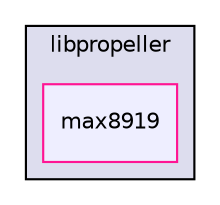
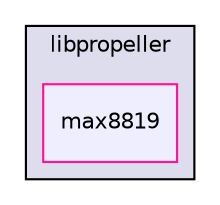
node "max8919": label "max8919" -> "max8819"
